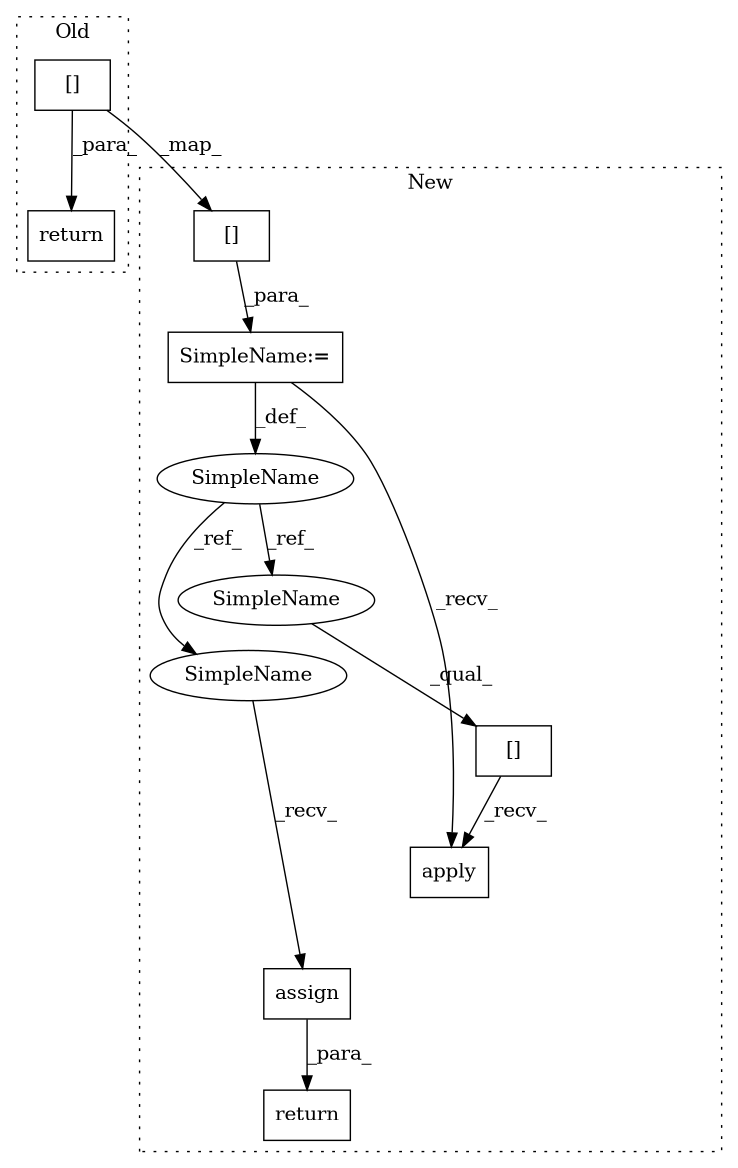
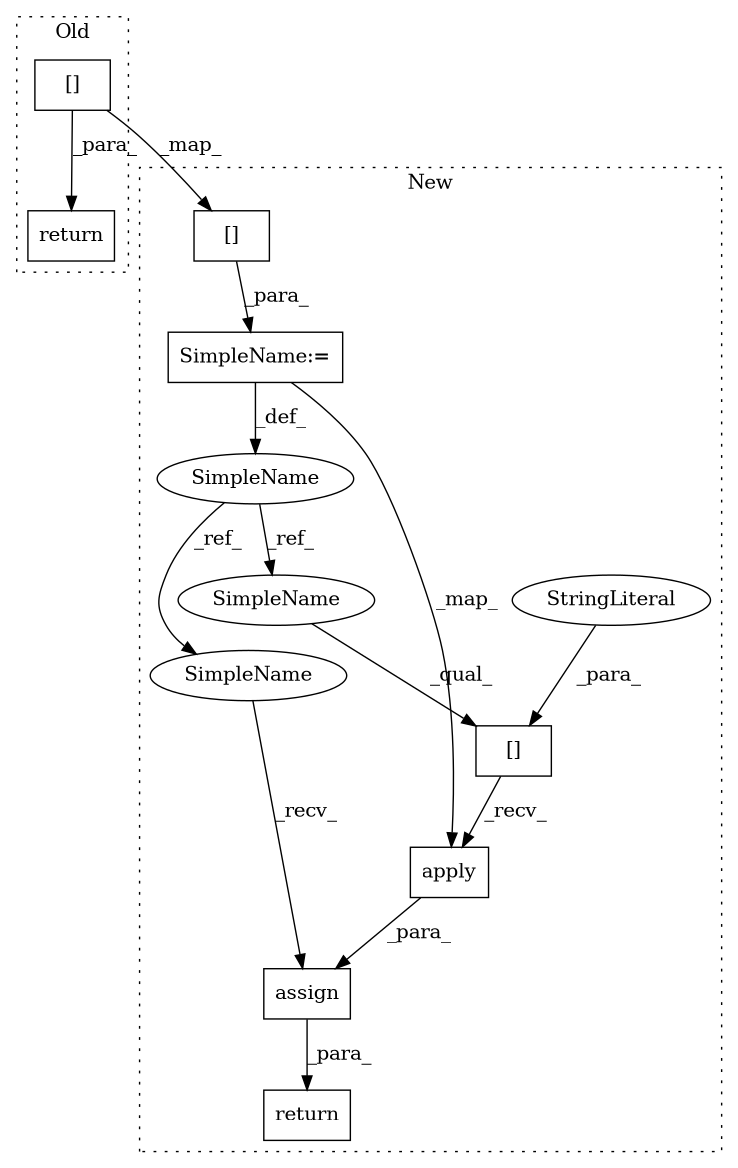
edge "SimpleName:=" -> "apply": label "_recv_" -> "_map_"
node "StringLiteral": added
edge "apply" -> "assign": added, label "_para_"
